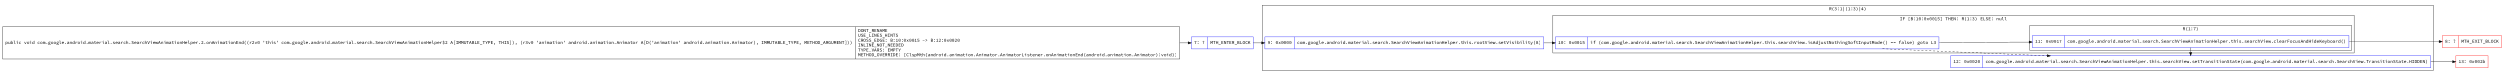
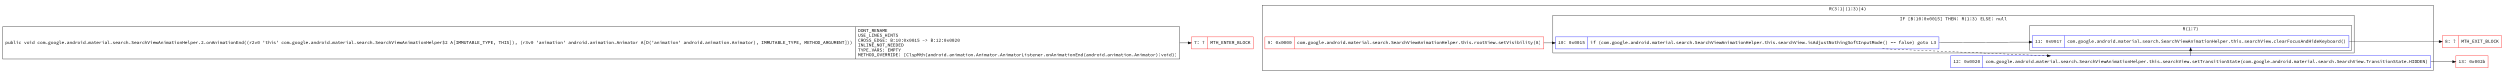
node "7: ?": color blue -> red
edge "7: ?" -> "9: 0x0000": removed
node "9: 0x0000": color blue -> red
edge "11: 0x0017" -> "12: 0x0020": reversed
